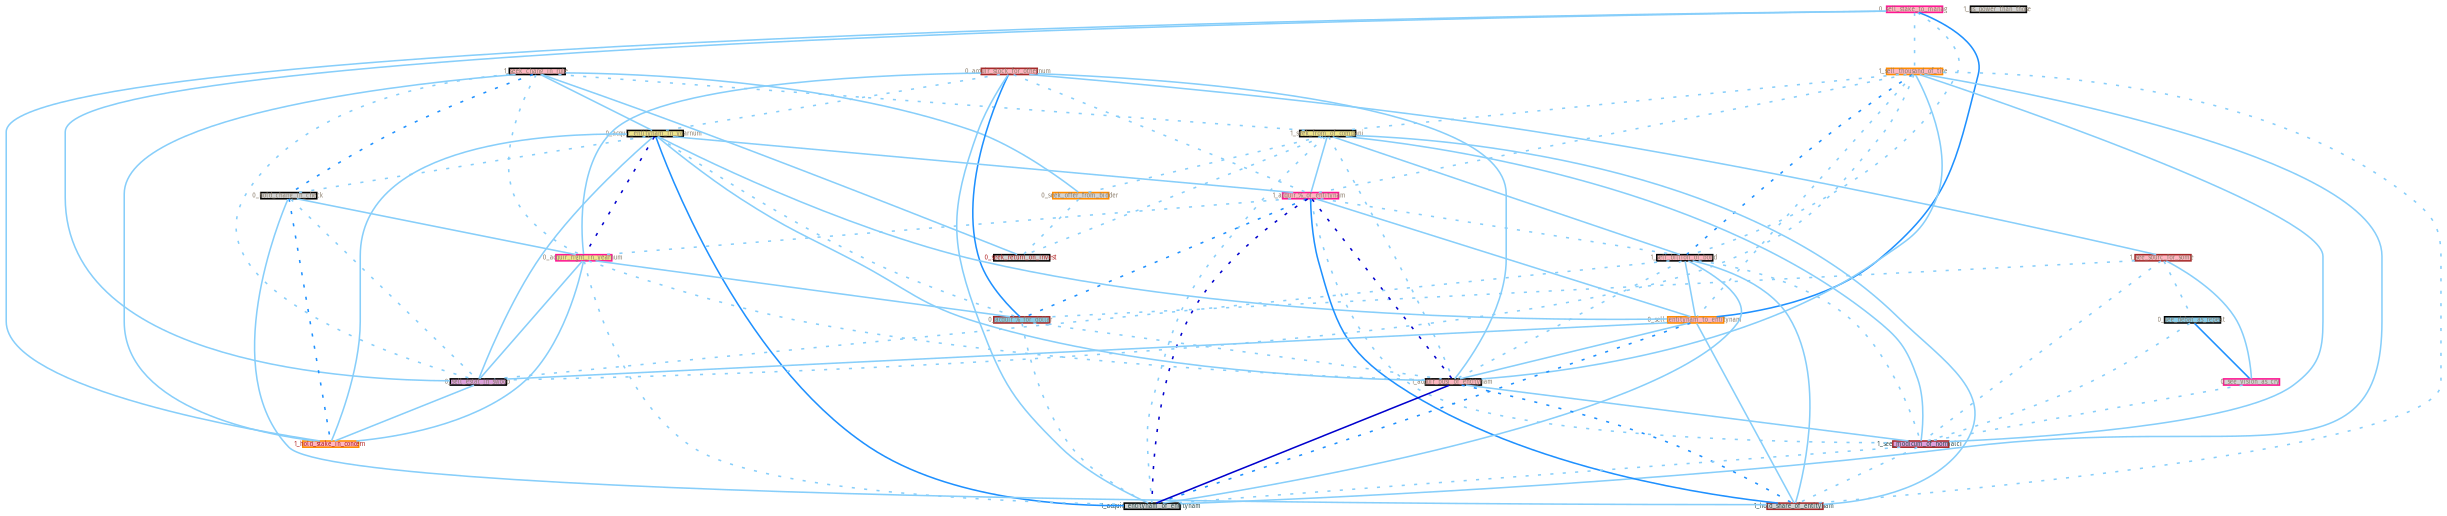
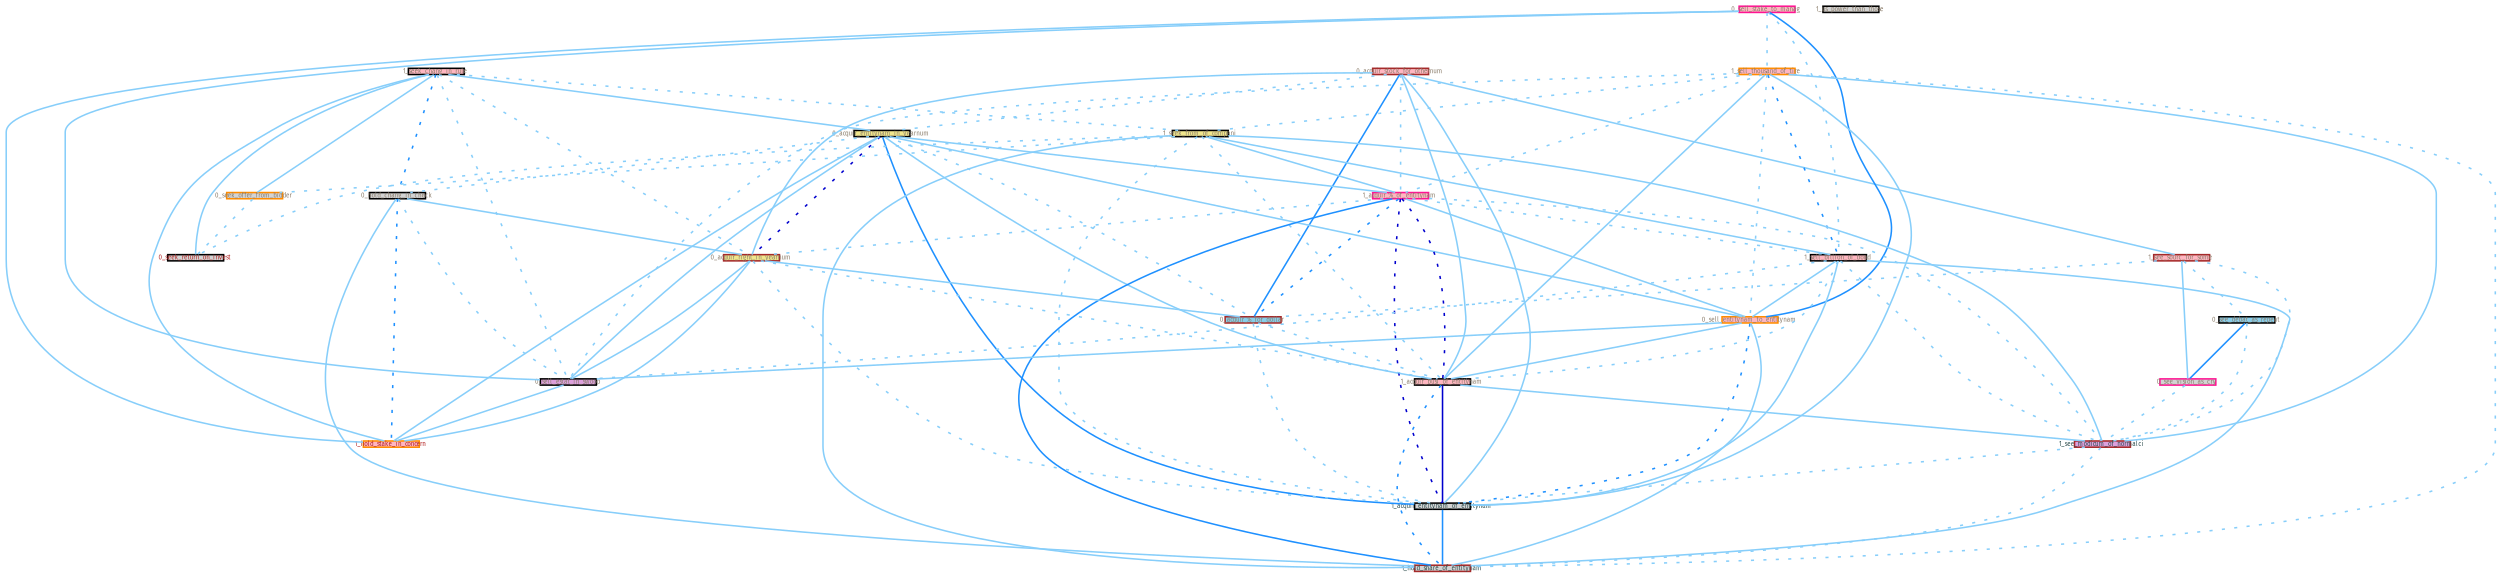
node "0_acquir_right_in_yearnum": color deeppink -> brown
edge "1_acquir_entitynam_of_entitynam" -- "1_hold_share_of_entitynam": added
